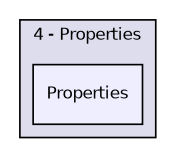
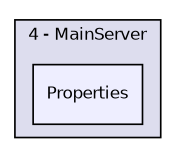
cluster "4 - Properties": label "4 - Properties" -> "4 - MainServer"
